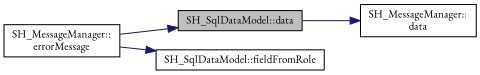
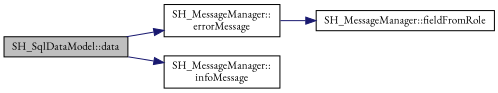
node "SH_MessageManager:: data": label "SH_MessageManager:: data" -> "SH_MessageManager:: infoMessage"
edge "SH_MessageManager:: errorMessage" -> "SH_SqlDataModel::data": reversed
node "SH_SqlDataModel::fieldFromRole": label "SH_SqlDataModel::fieldFromRole" -> "SH_MessageManager::fieldFromRole"
